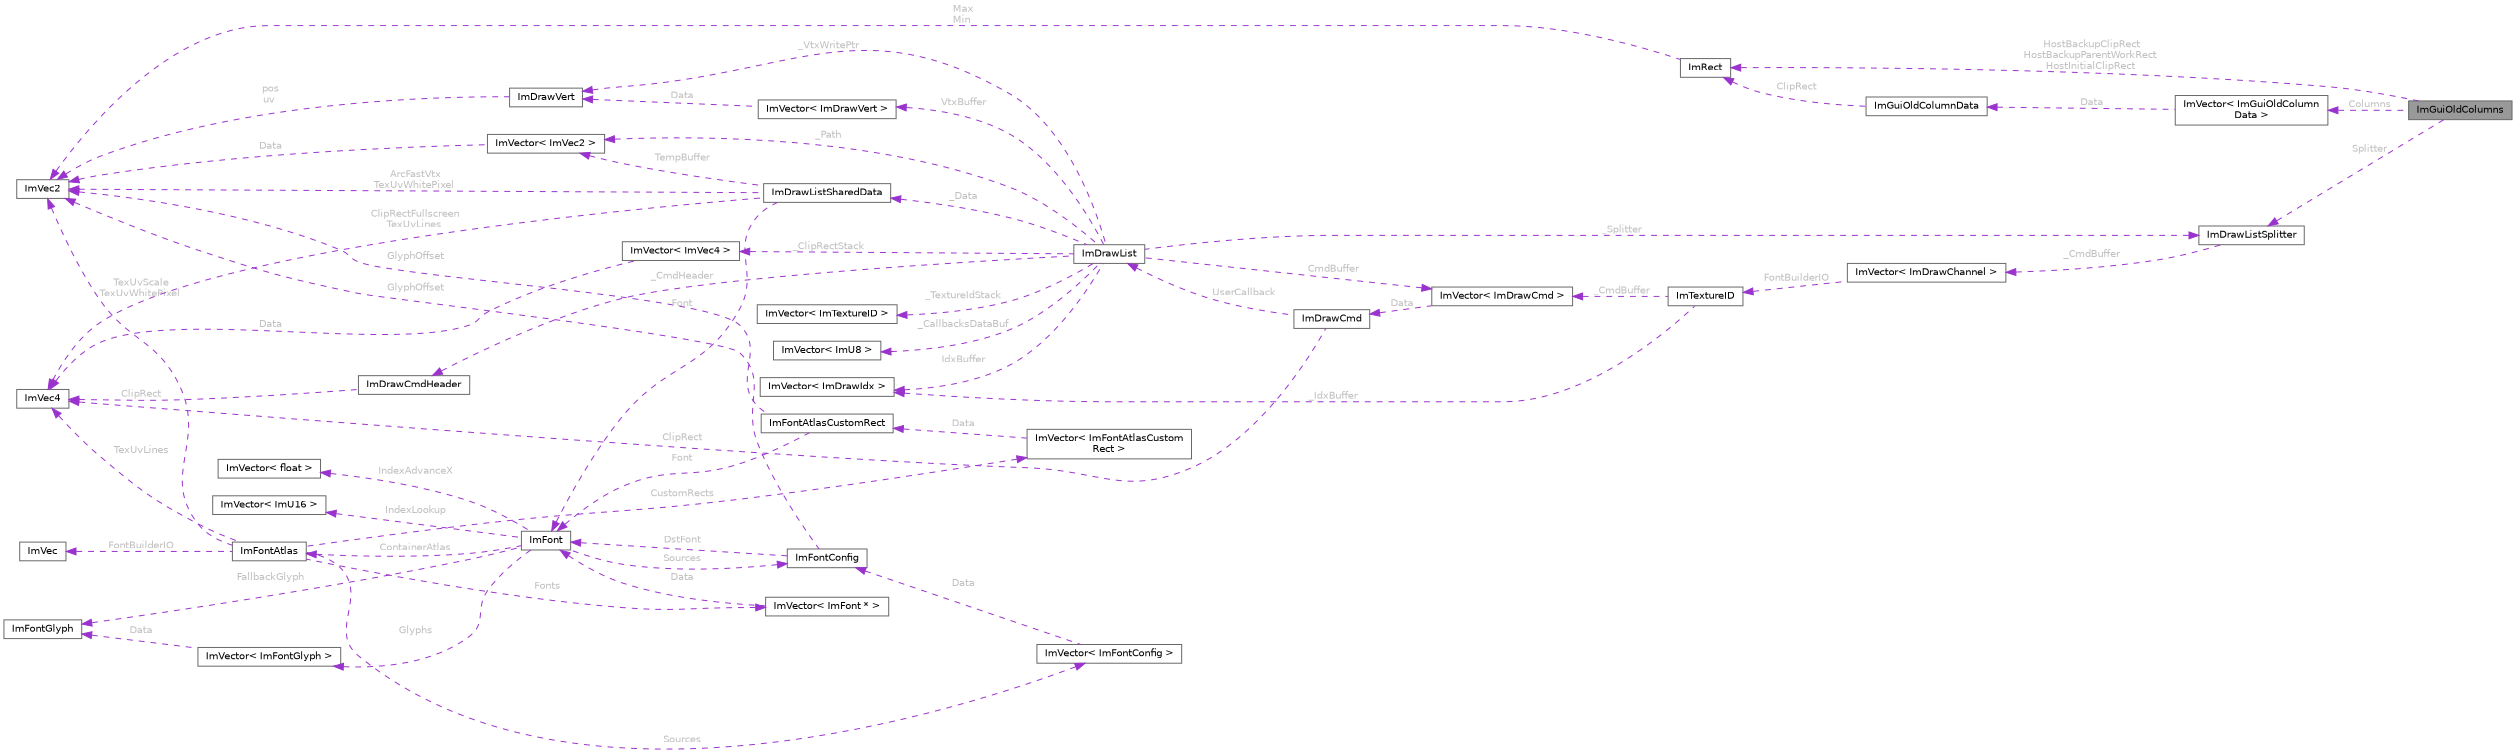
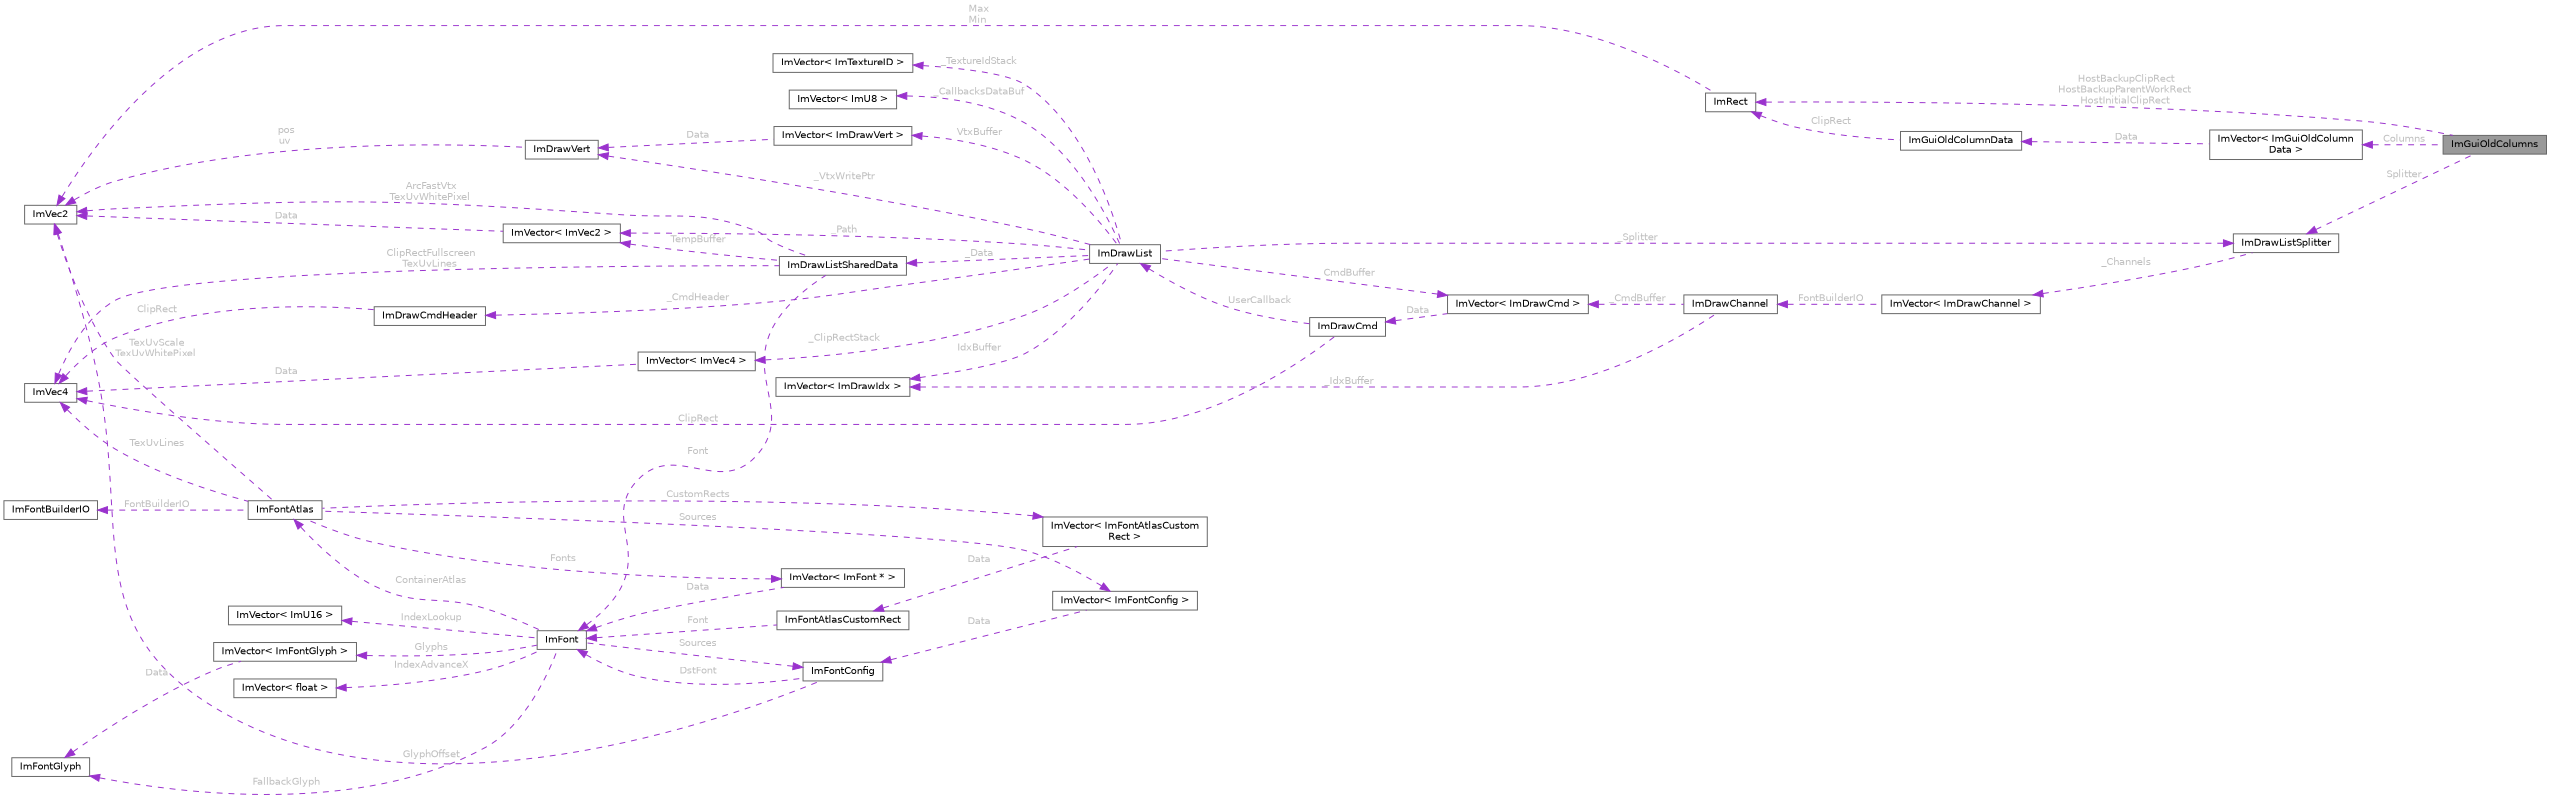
edge "ImDrawListSplitter" -> "ImVector< ImDrawChannel >": label " _CmdBuffer" -> " _Channels"
edge "ImFontAtlasCustomRect" -> "ImVec2": removed, label "GlyphOffset"
node "ImTextureID": label "ImTextureID" -> "ImDrawChannel"
node "ImVec": label "ImVec" -> "ImFontBuilderIO"
